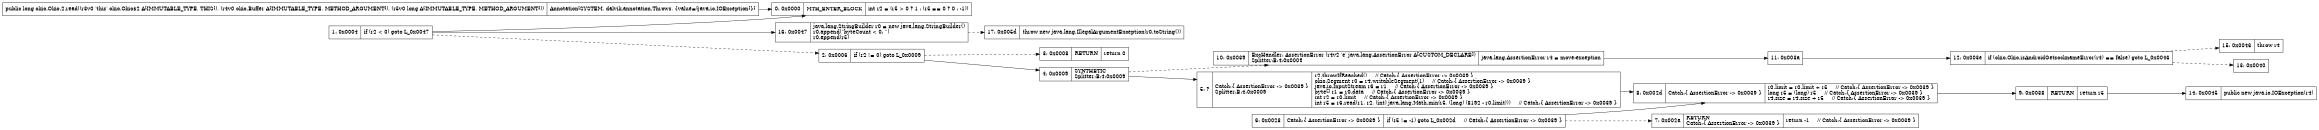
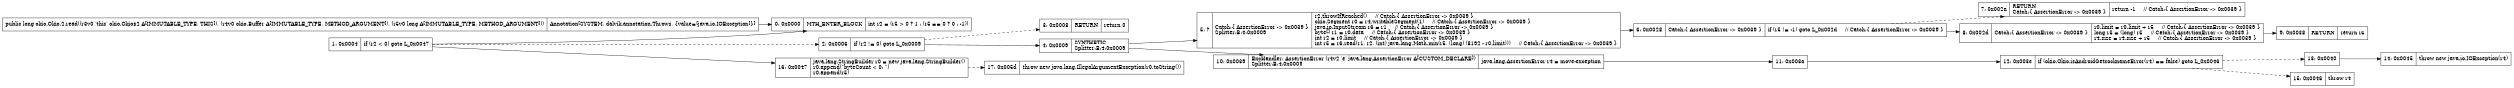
edge "4: 0x0009" -> "10: 0x0039": style dashed -> solid
edge "5: ?" -> "8: 0x002d": now "5: ?" -> "6: 0x0028"
edge "9: 0x0038" -> "14: 0x0045": now "13: 0x0040" -> "14: 0x0045"
node "14: 0x0045": text "public new java.io.IOException(r4)" -> "throw new java.io.IOException(r4)"
